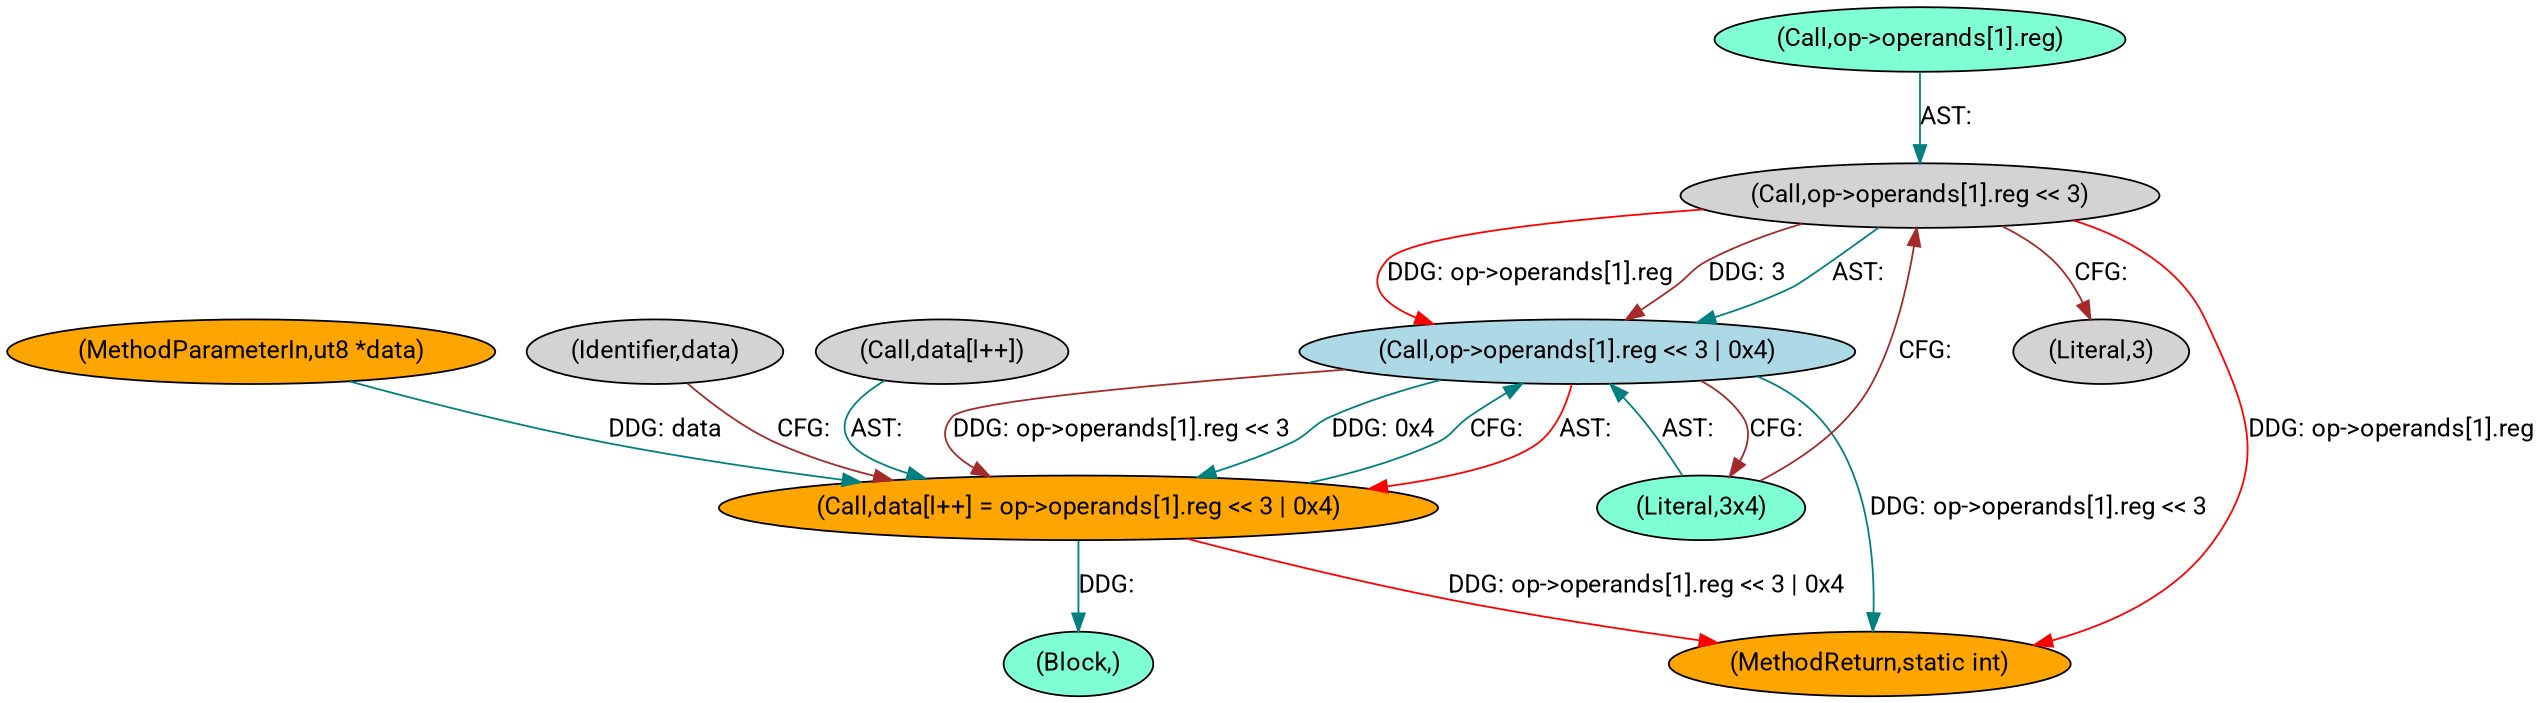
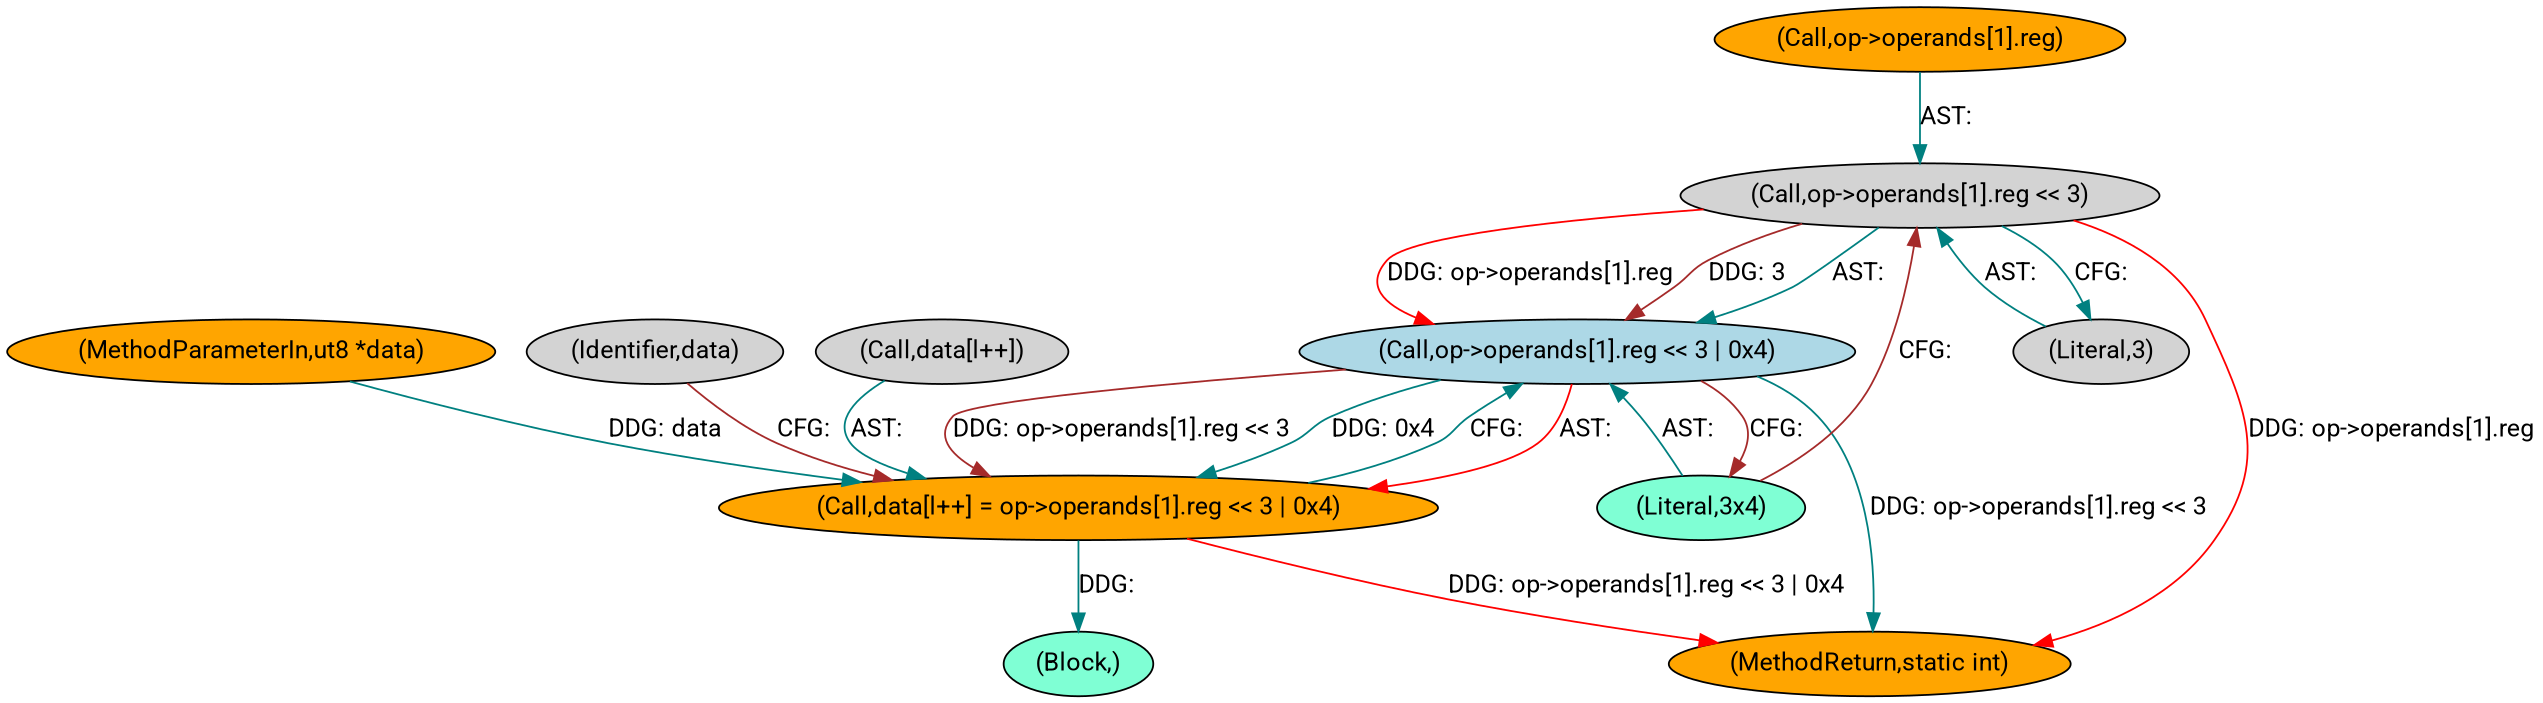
node "(Call,op->operands[1].reg)": fillcolor aquamarine -> orange
edge "(Call,op->operands[1].reg << 3)" -> "(Literal,3)": color brown -> teal
edge "(Literal,3)" -> "(Call,op->operands[1].reg << 3)": added, label "AST:"
